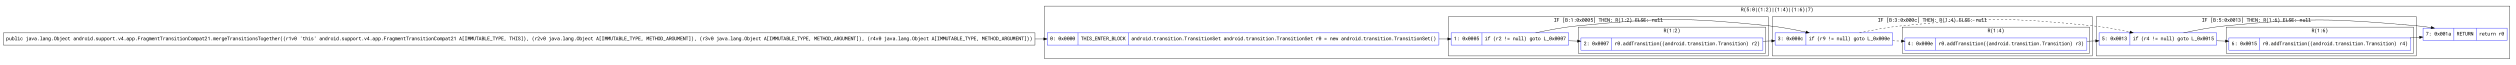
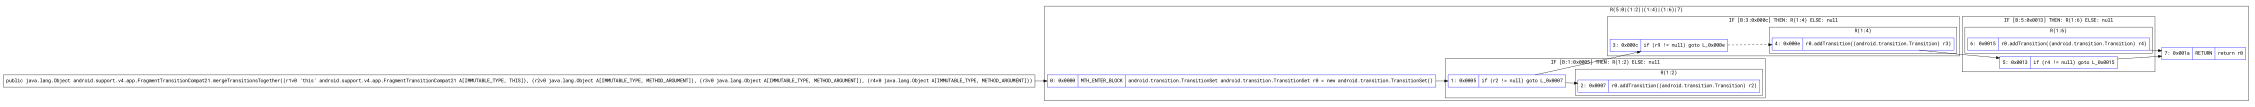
edge "3: 0x000c" -> "5: 0x0013": removed
node "0: 0x0000": text "THIS_ENTER_BLOCK" -> "MTH_ENTER_BLOCK"
edge "2: 0x0007" -> "3: 0x000c": removed
edge "5: 0x0013" -> "6: 0x0015": removed
